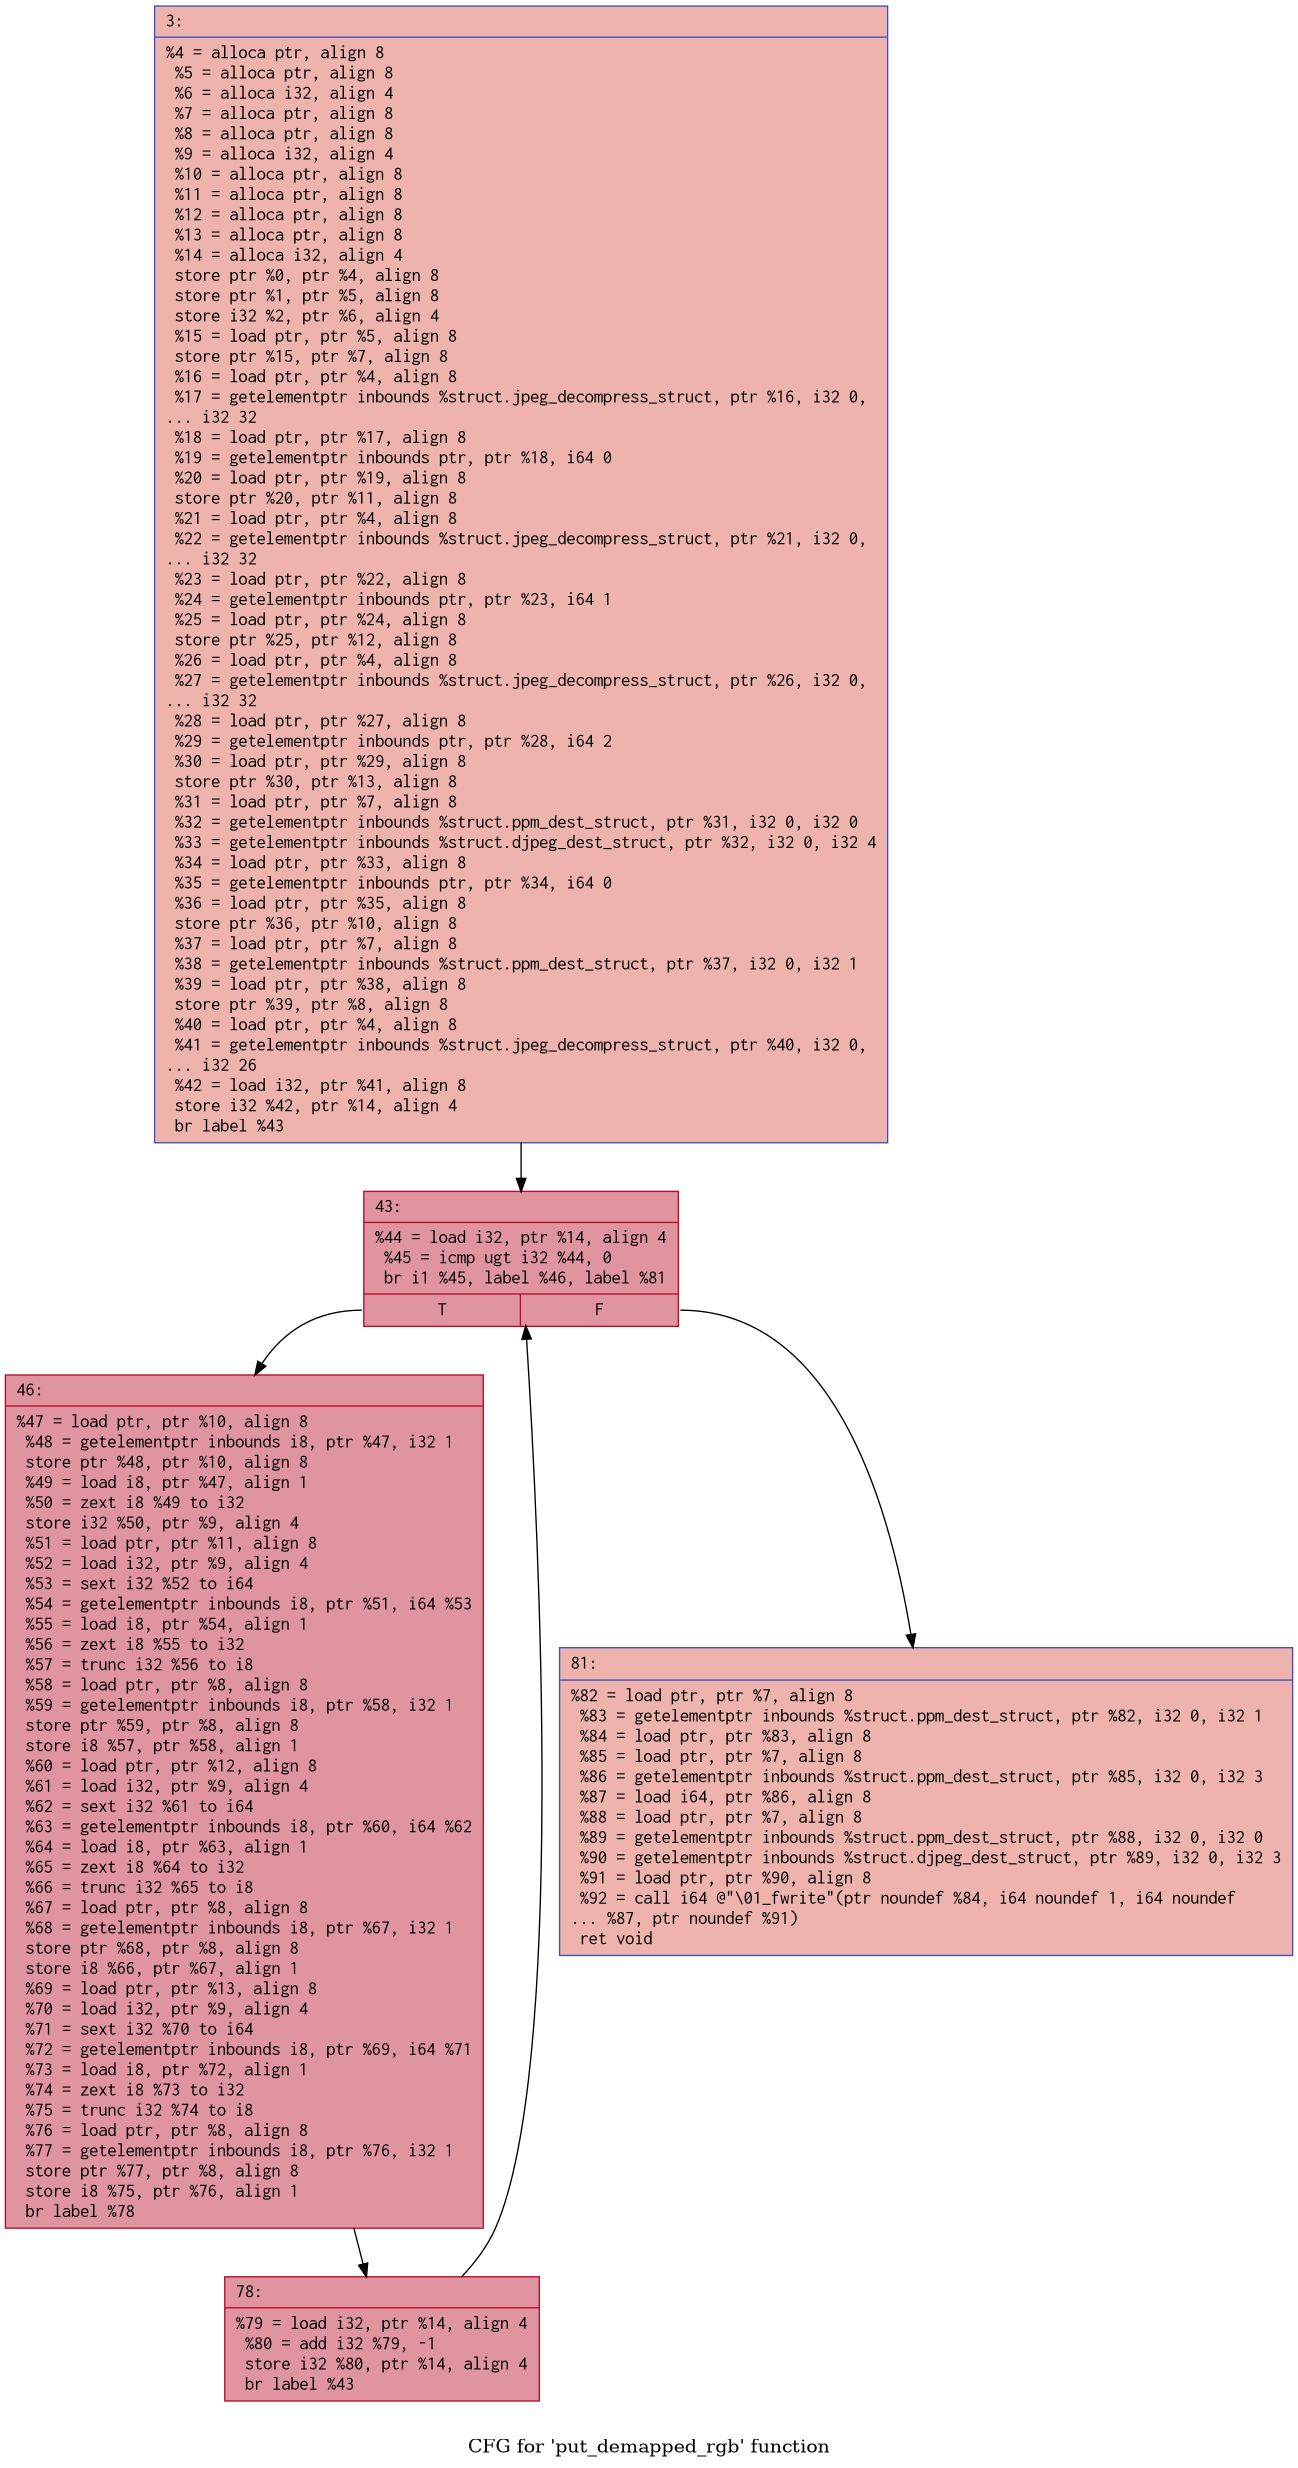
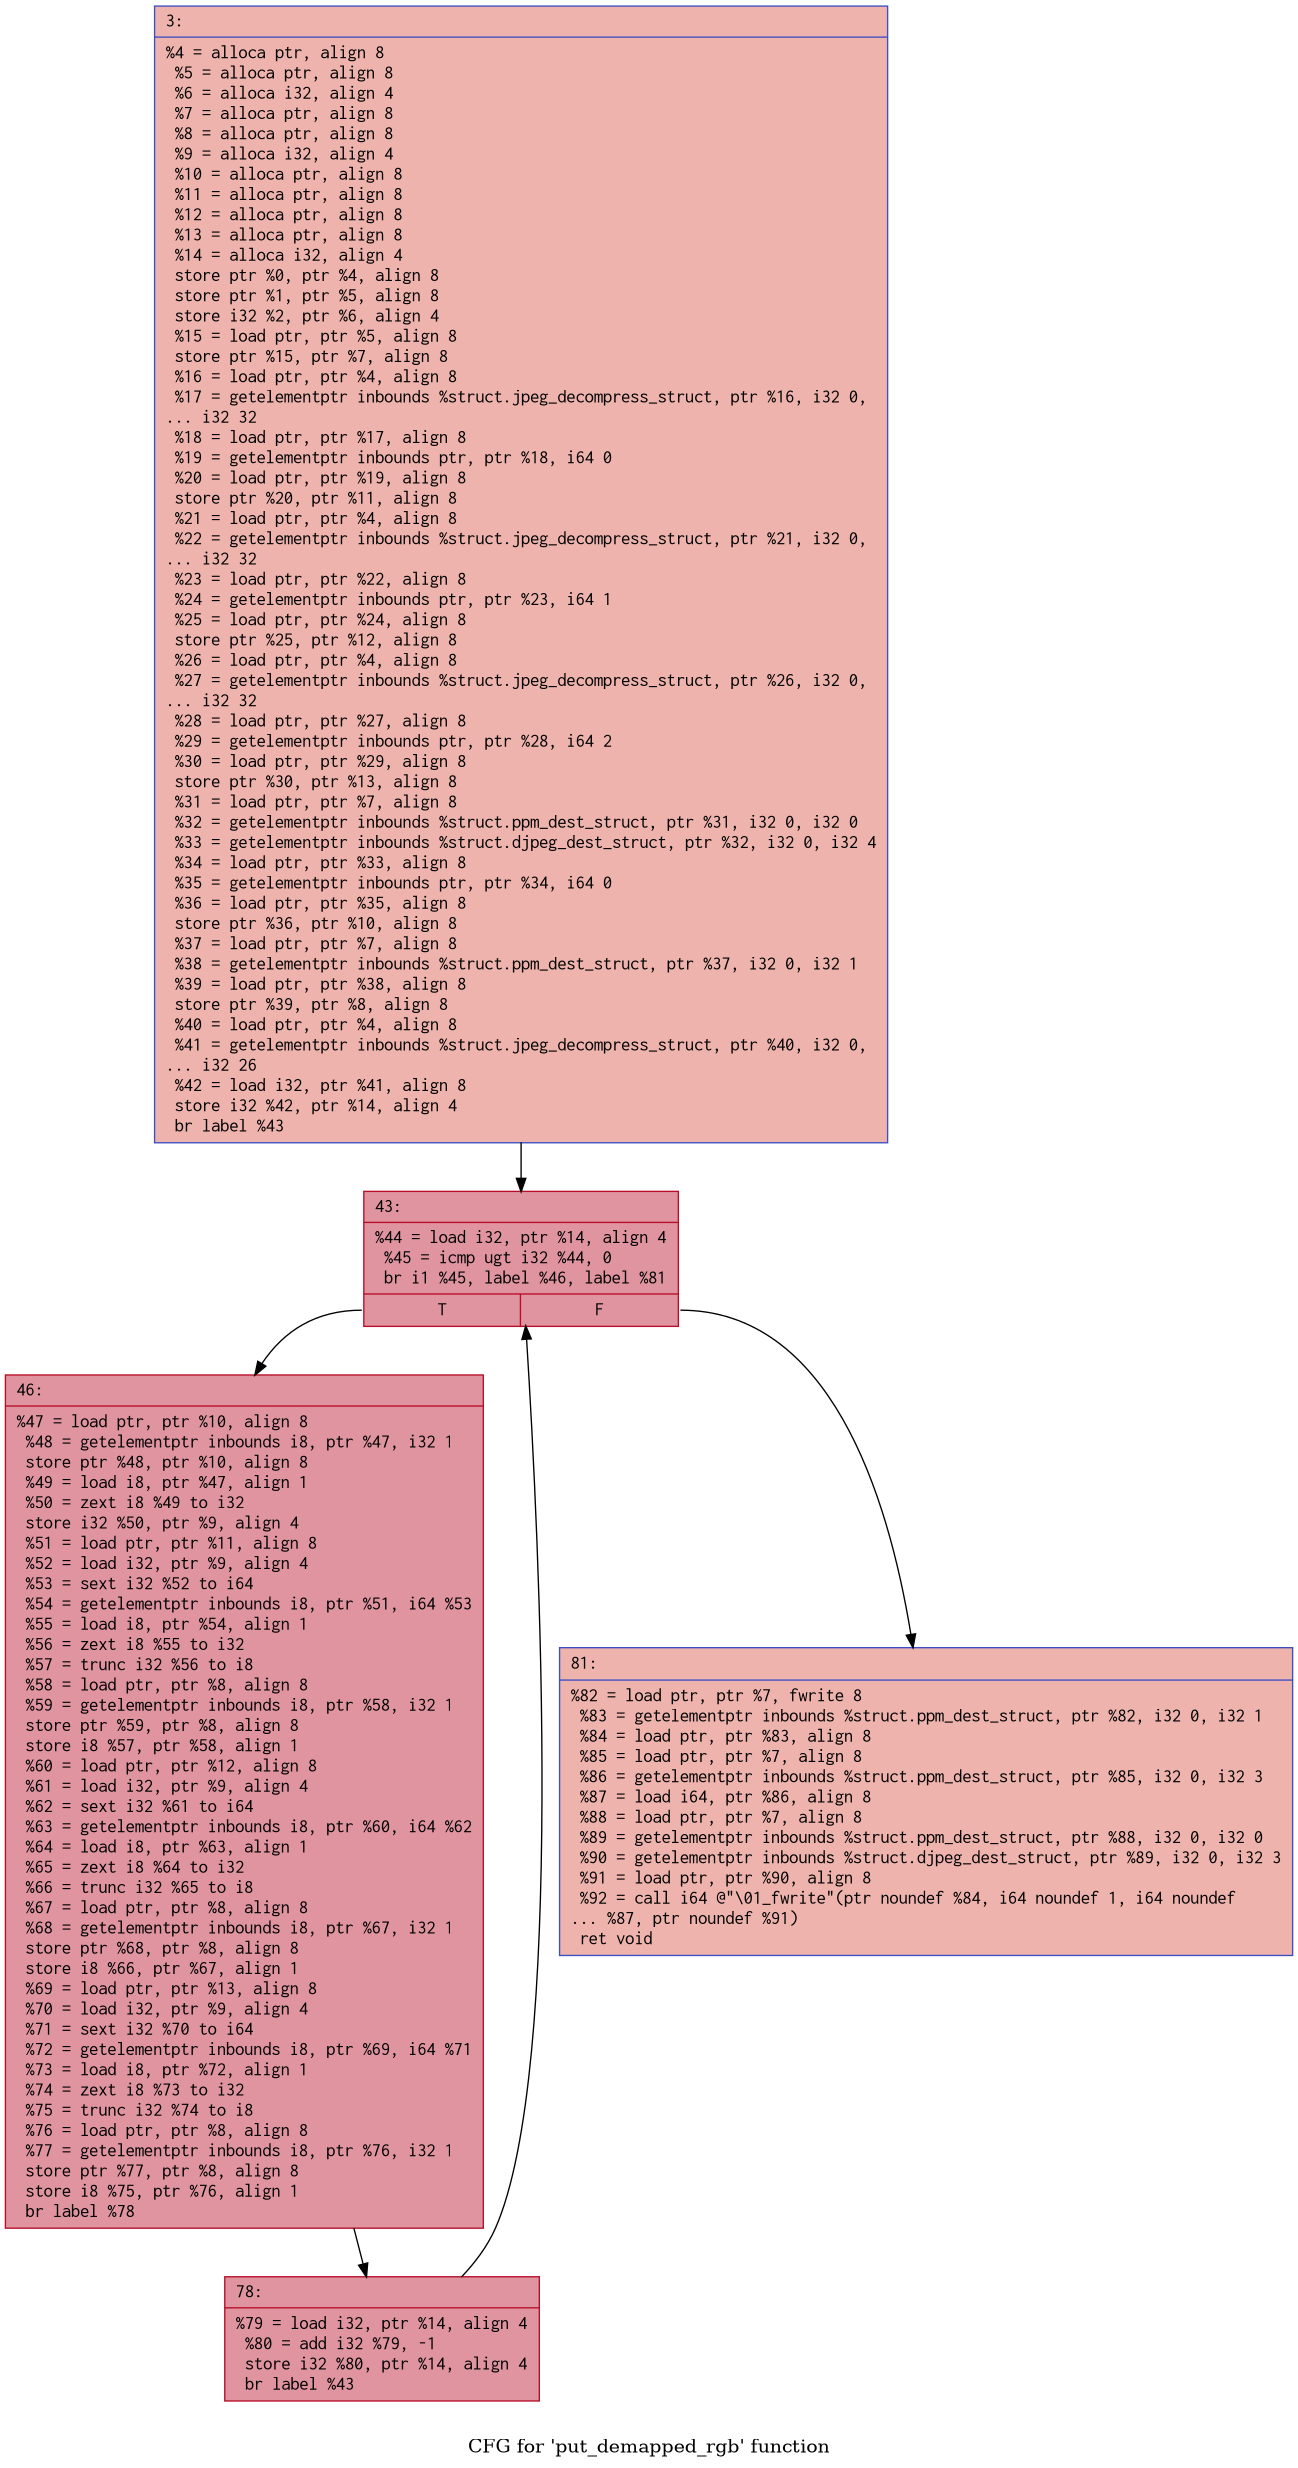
node "81:": text "%82 = load ptr, ptr %7, align 8" -> "%82 = load ptr, ptr %7, fwrite 8"
